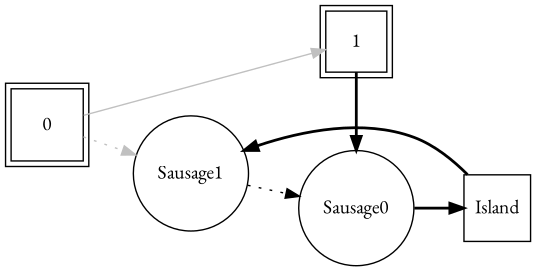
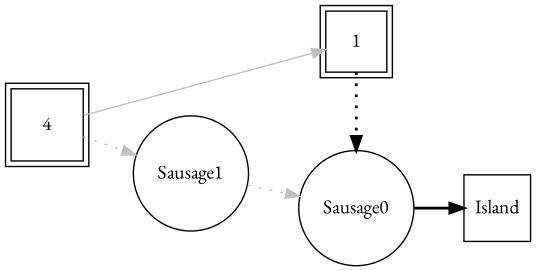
edge "1" -> "Sausage0": style solid -> dotted
node "0": label "0" -> "4"
edge "Island" -> "Sausage1": removed
edge "Sausage1" -> "Sausage0": color black -> gray
